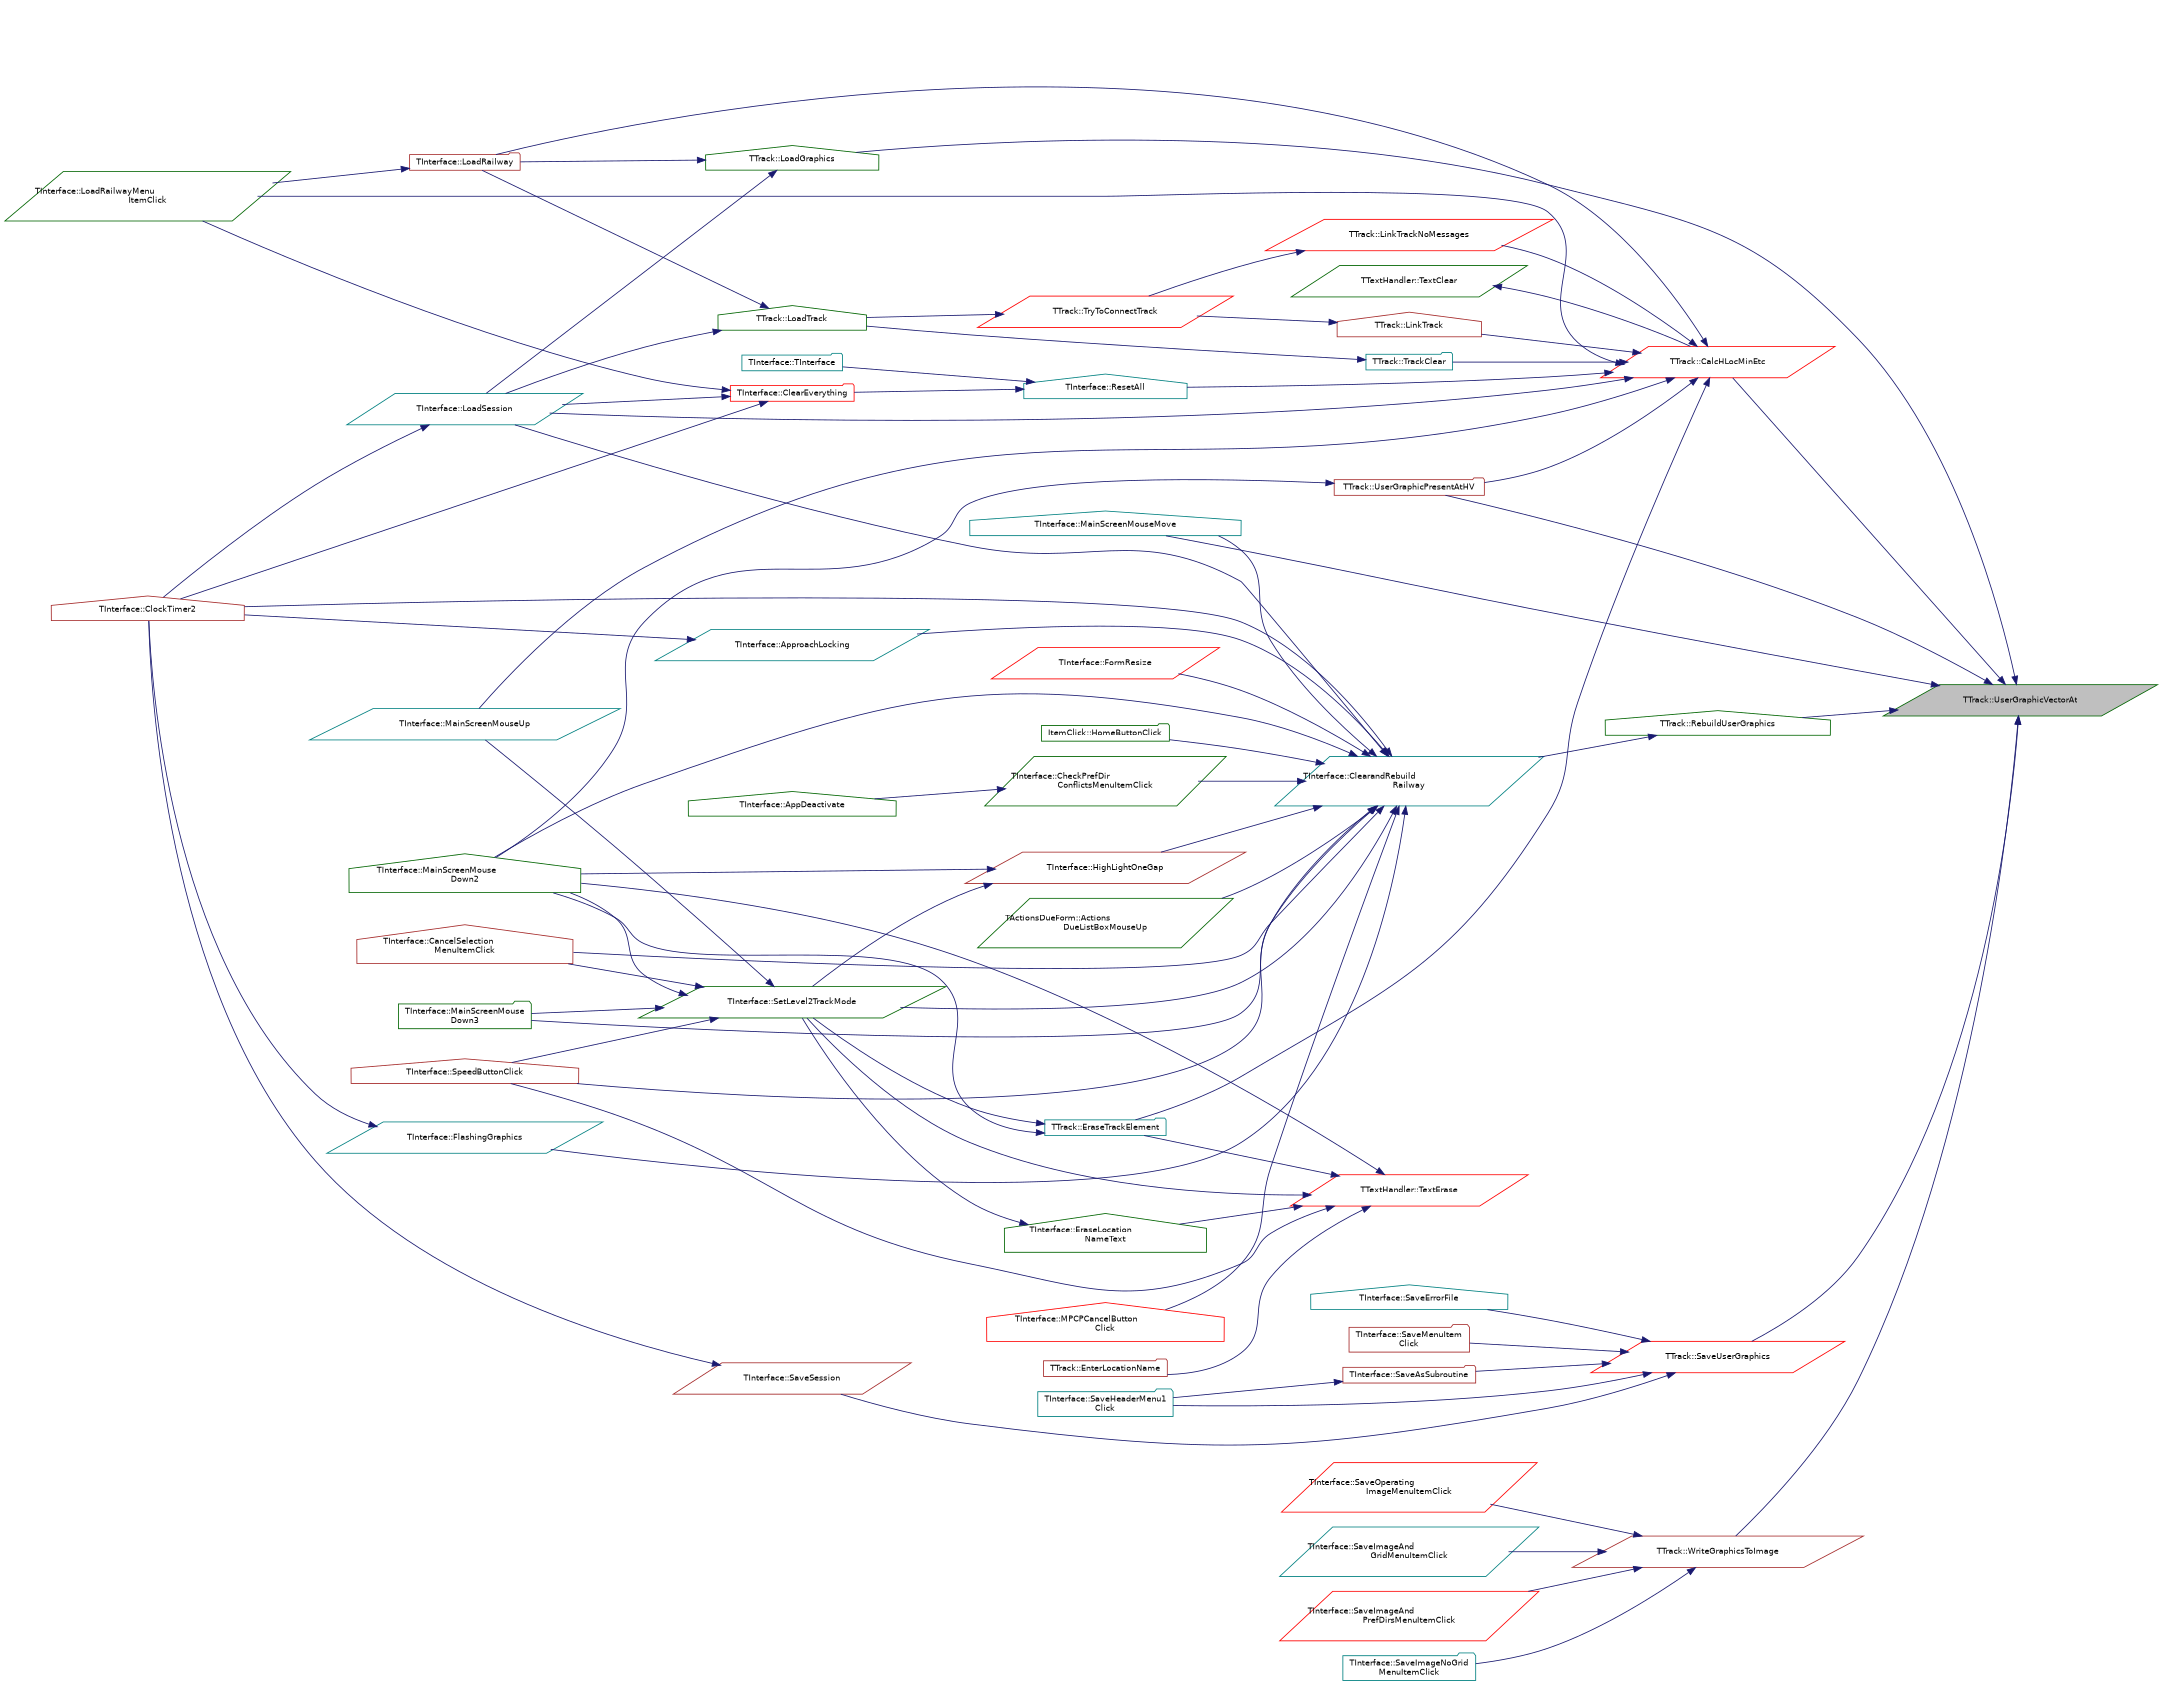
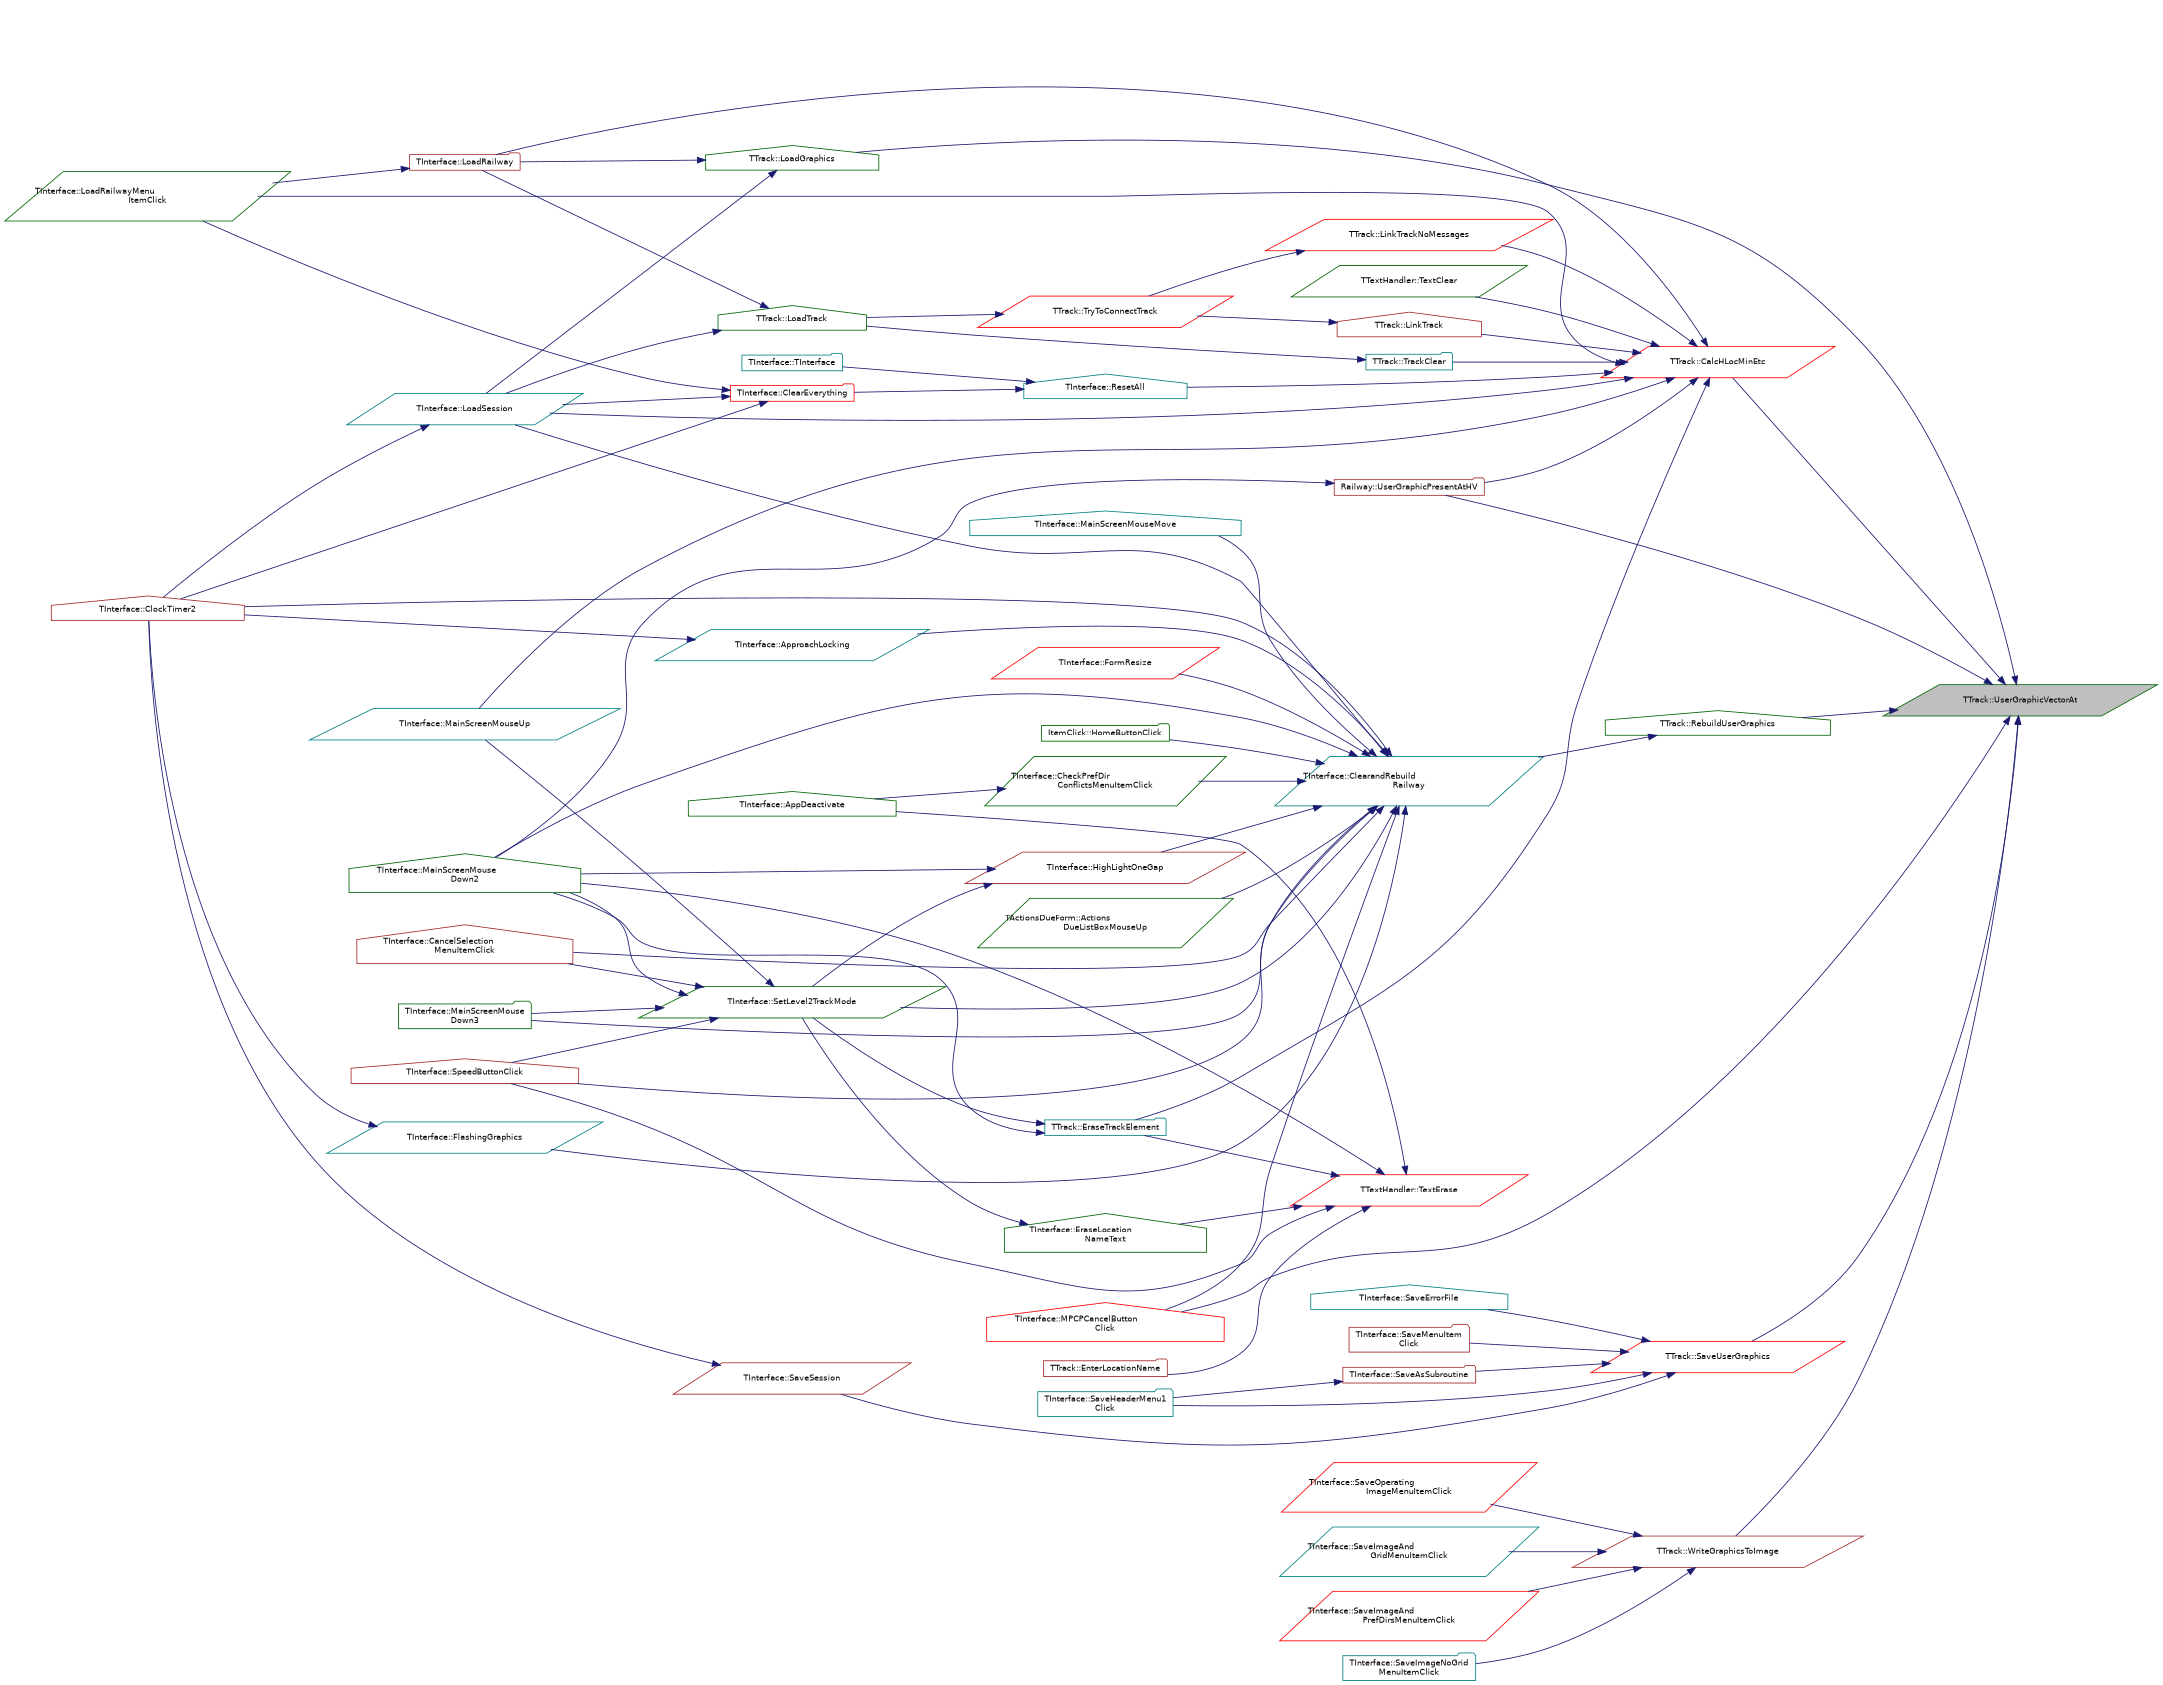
edge "TTrack::CalcHLocMinEtc" -> "TTextHandler::TextClear": reversed
node "TTrack::UserGraphicPresentAtHV": label "TTrack::UserGraphicPresentAtHV" -> "Railway::UserGraphicPresentAtHV"
edge "TInterface::MainScreenMouseMove" -> "TTrack::UserGraphicVectorAt": now "TInterface::MPCPCancelButton Click" -> "TTrack::UserGraphicVectorAt"
edge "TInterface::SetLevel2TrackMode" -> "TTextHandler::TextErase": now "TInterface::AppDeactivate" -> "TTextHandler::TextErase"
